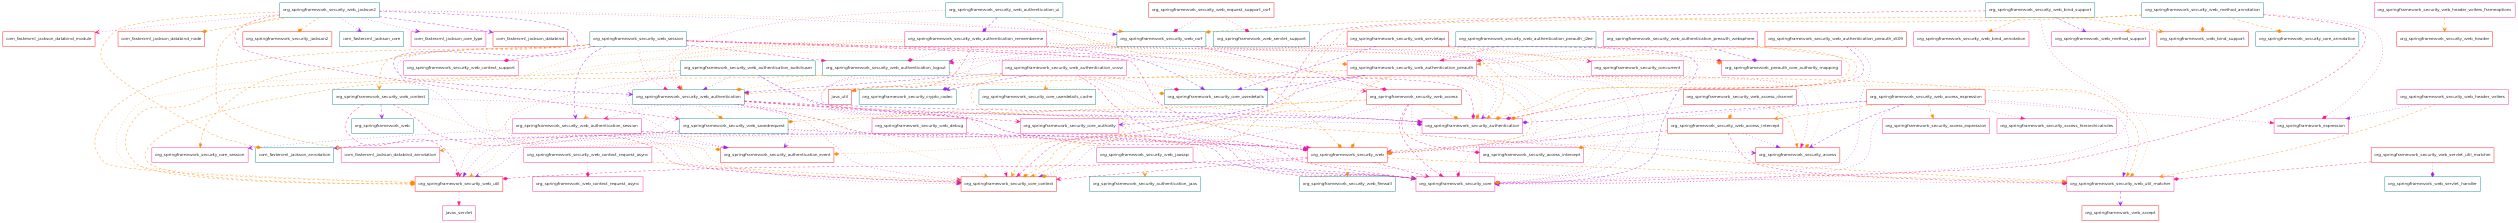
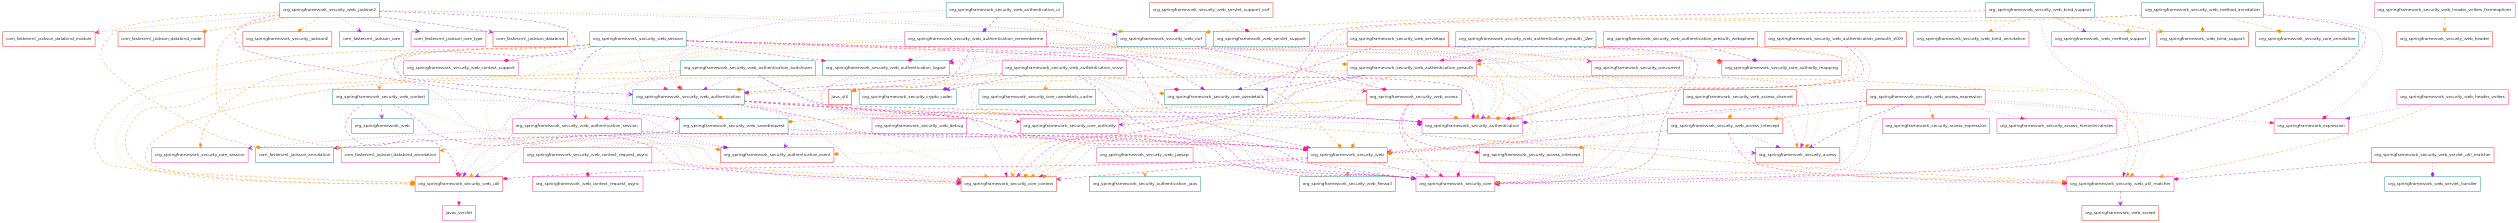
node "org_springframework_security_web_request_support_csrf": label "org_springframework_security_web_request_support_csrf" -> "org_springframework_security_web_servlet_support_csrf"
node "org_springframework_preauth_core_authority_mapping": label "org_springframework_preauth_core_authority_mapping" -> "org_springframework_security_core_authority_mapping"
